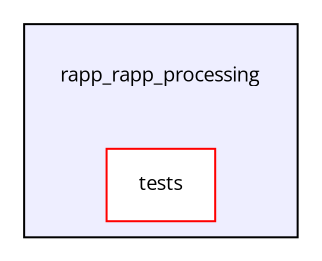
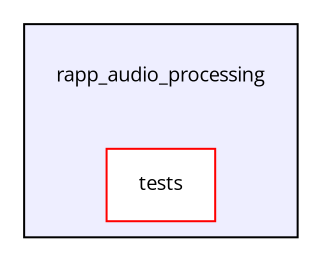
node "rapp_rapp_processing": label "rapp_rapp_processing" -> "rapp_audio_processing"
